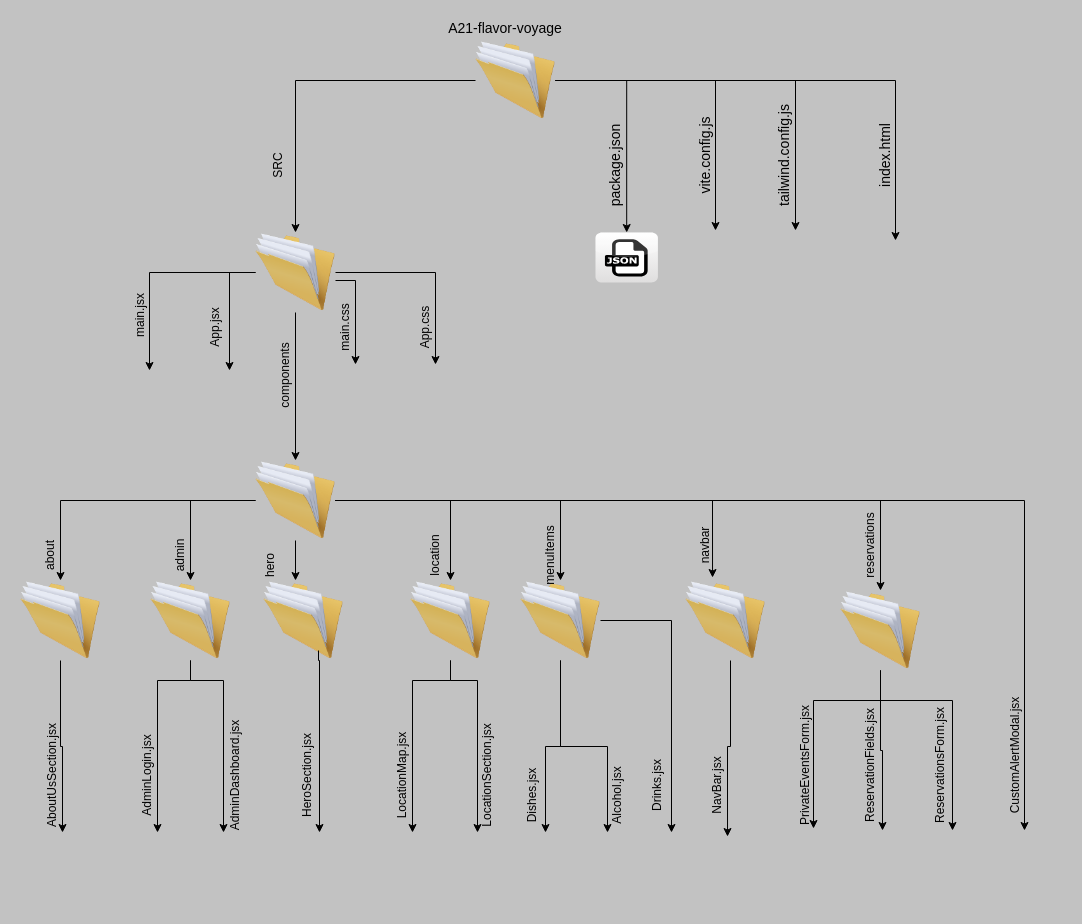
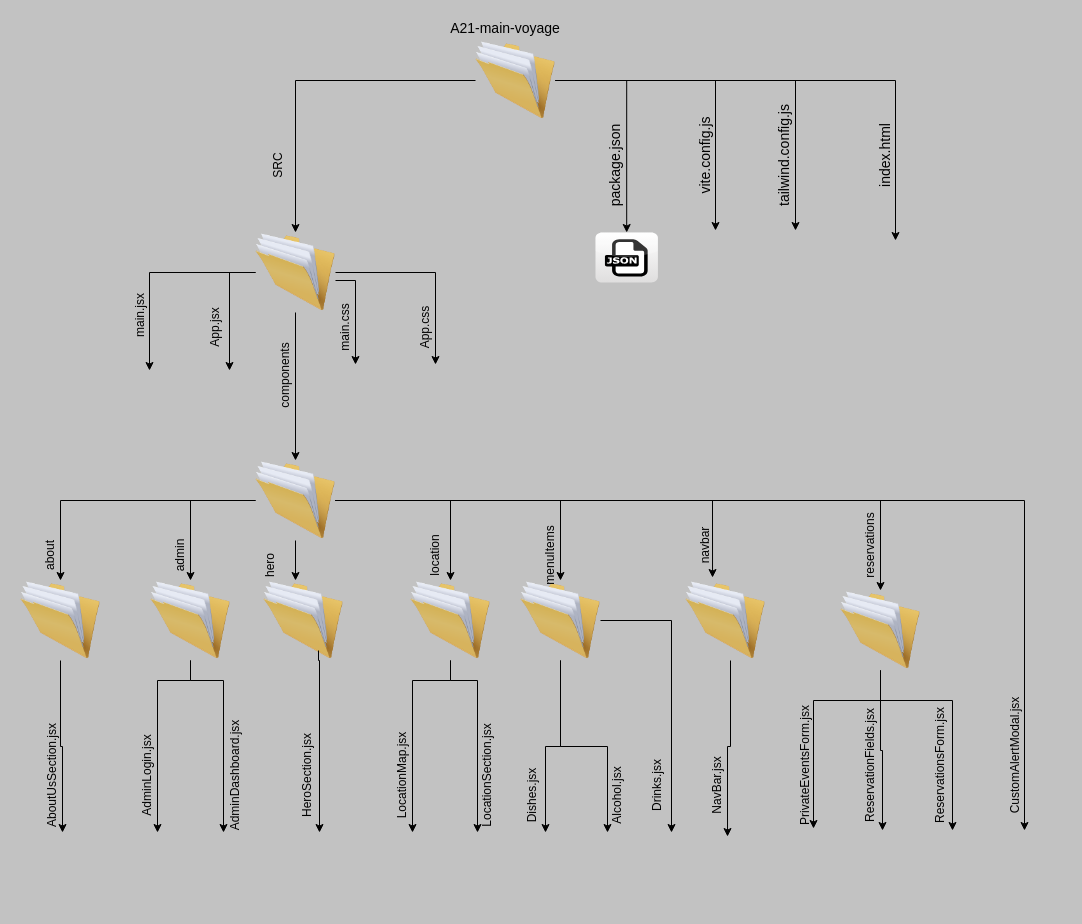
node "A21-flavor-voyage": label "A21-flavor-voyage" -> "A21-main-voyage"
